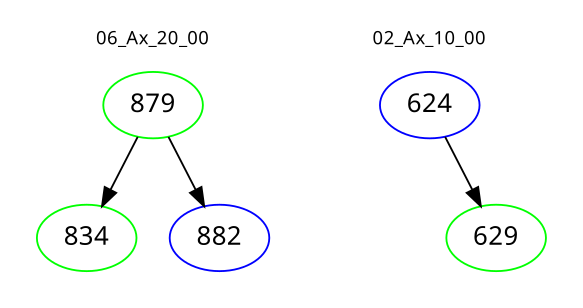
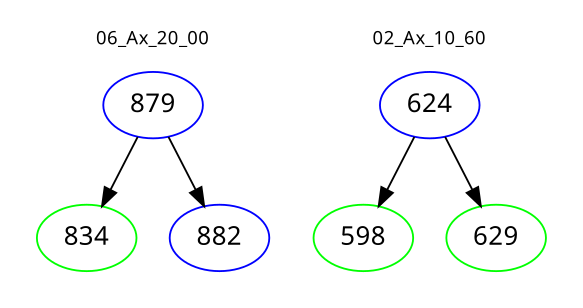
cluster "02_Ax_10_00": label "02_Ax_10_00" -> "02_Ax_10_60"
node "879": color green -> blue
node "598": added
